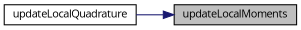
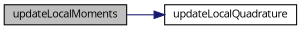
edge "updateLocalQuadrature" -> "updateLocalMoments": reversed
